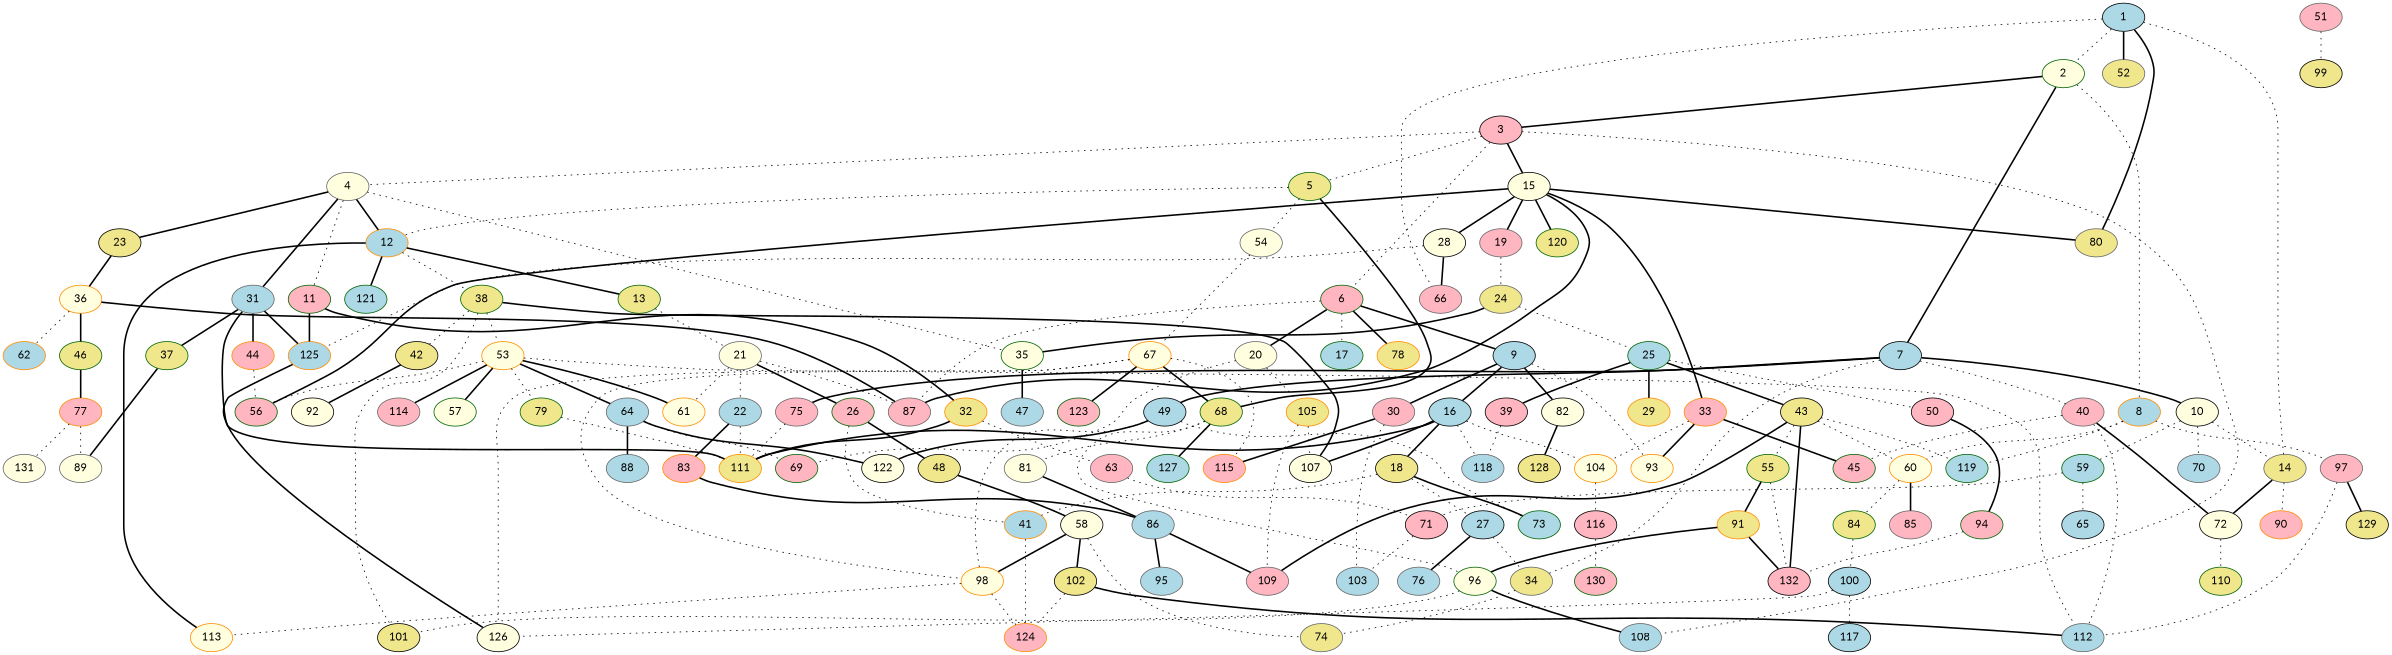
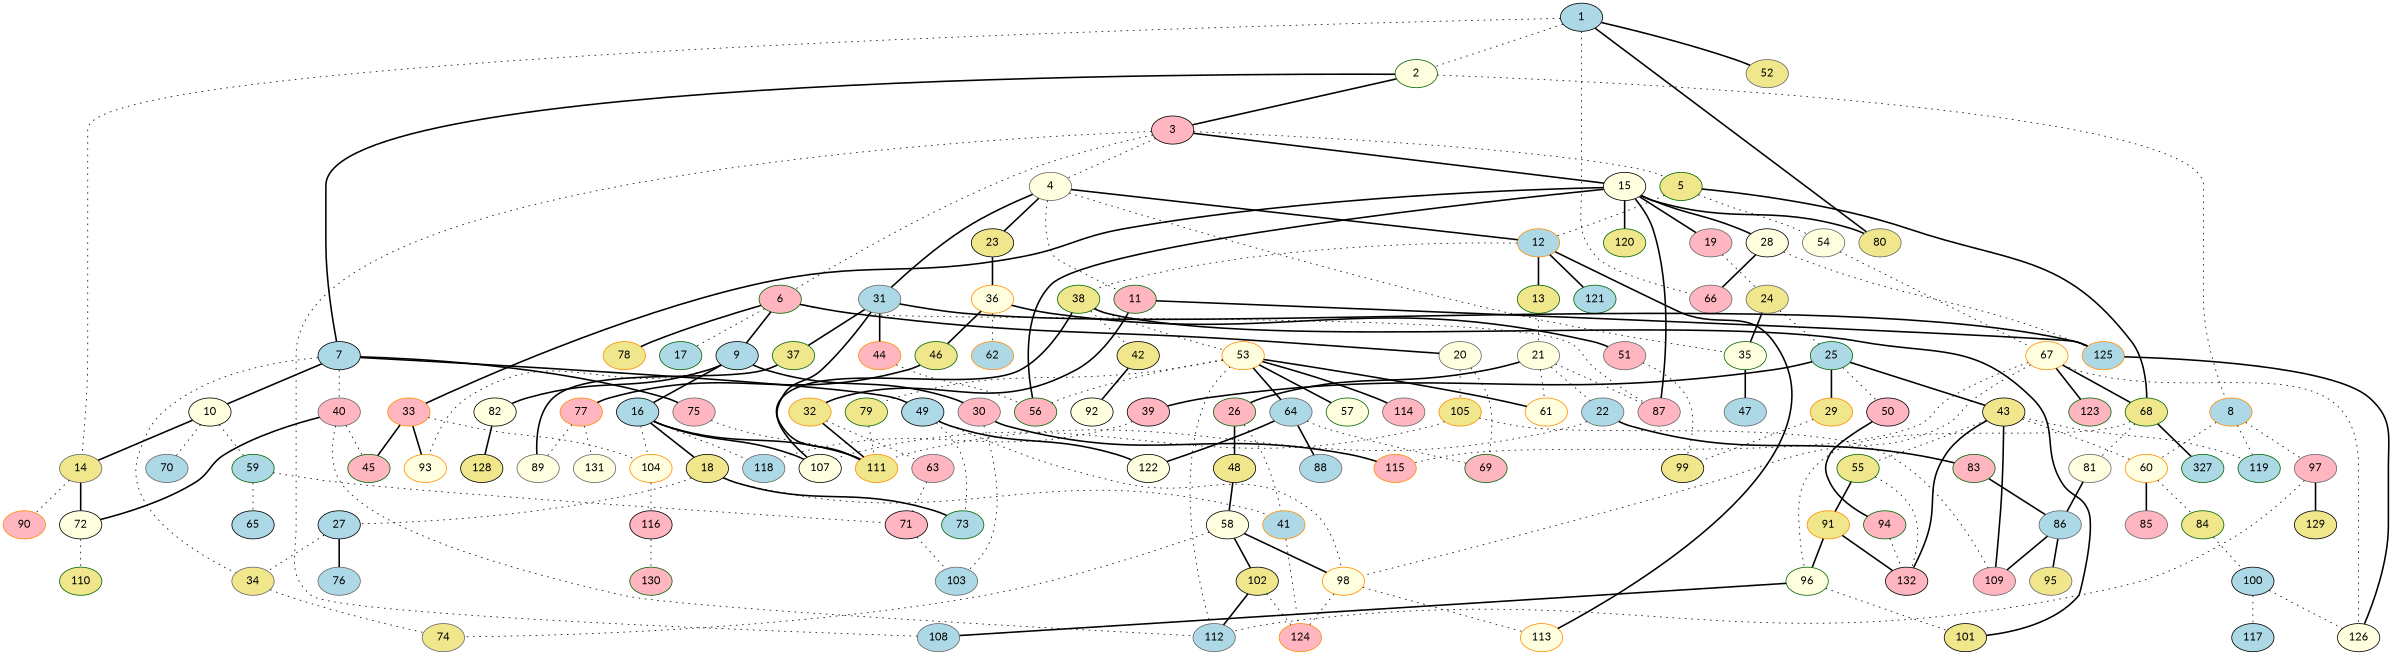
edge "36" -- "87": now "36" -- "51"
edge "10" -- "14": style dotted -> bold
edge "38" -- "101": style dotted -> bold
edge "29" -- "99": added
node "83": color darkorange -> darkgreen
node "127": label "127" -> "327"
node "95": fillcolor lightblue -> khaki
